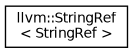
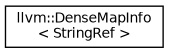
node "llvm::StringRef < StringRef >": label "llvm::StringRef < StringRef >" -> "llvm::DenseMapInfo < StringRef >"
